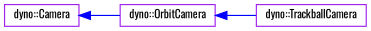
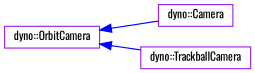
edge "dyno::OrbitCamera" -> "dyno::Camera": reversed
